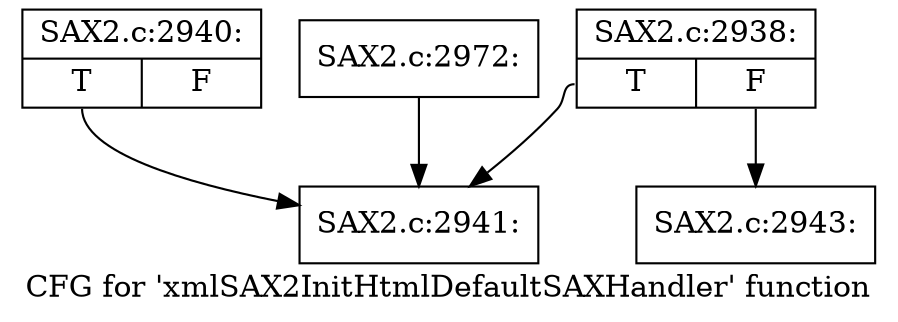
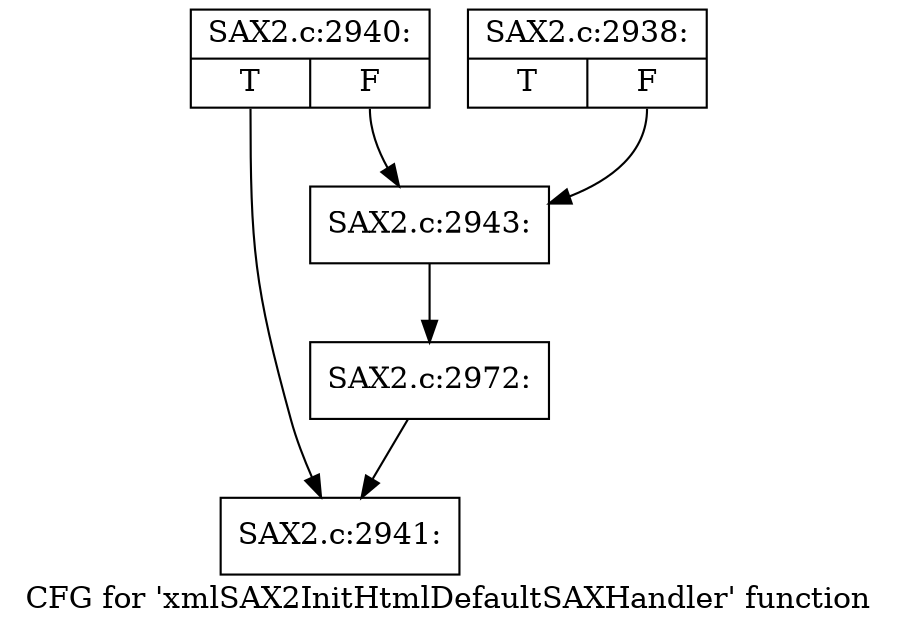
edge "SAX2.c:2938:" -> "SAX2.c:2941:": removed
edge "SAX2.c:2940:" -> "SAX2.c:2943:": added
edge "SAX2.c:2943:" -> "SAX2.c:2972:": added
